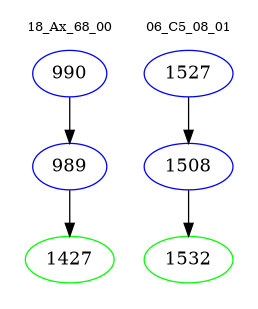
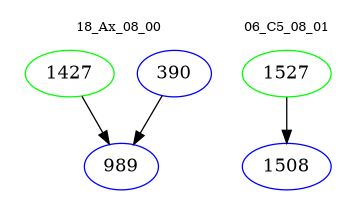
cluster "18_Ax_68_00": label "18_Ax_68_00" -> "18_Ax_08_00"
node "990": label "990" -> "390"
node "1527": color blue -> green
edge "989" -> "1427": reversed
node "1532": removed
